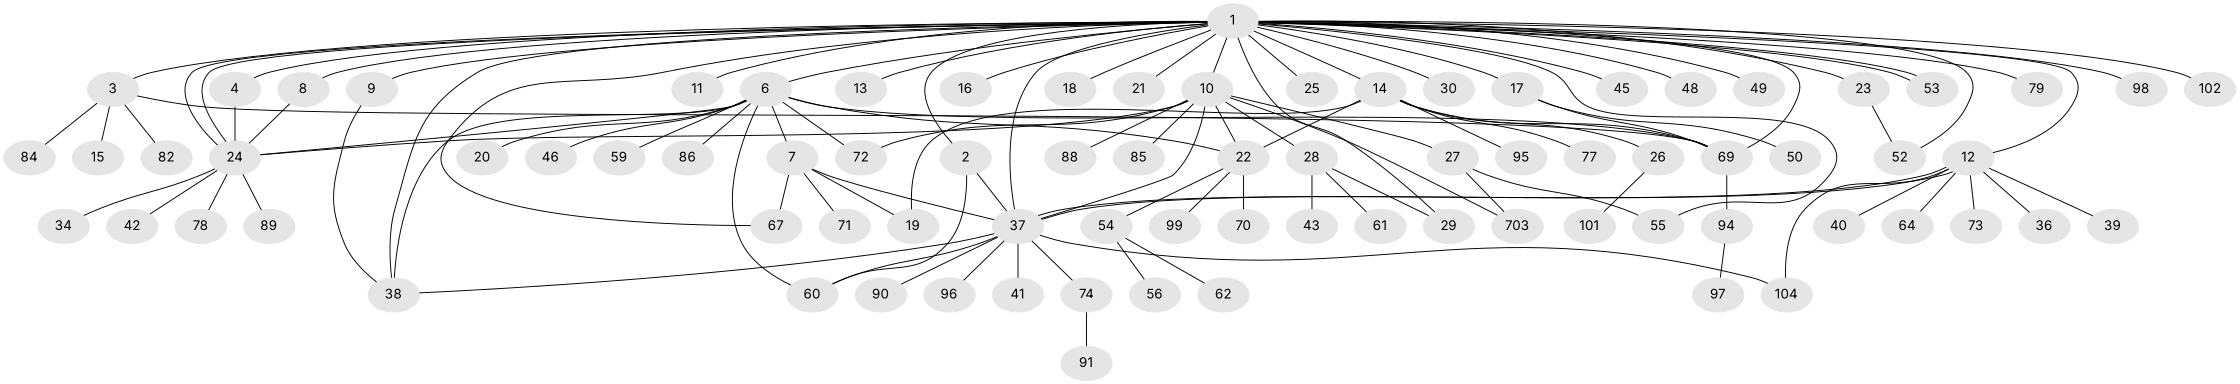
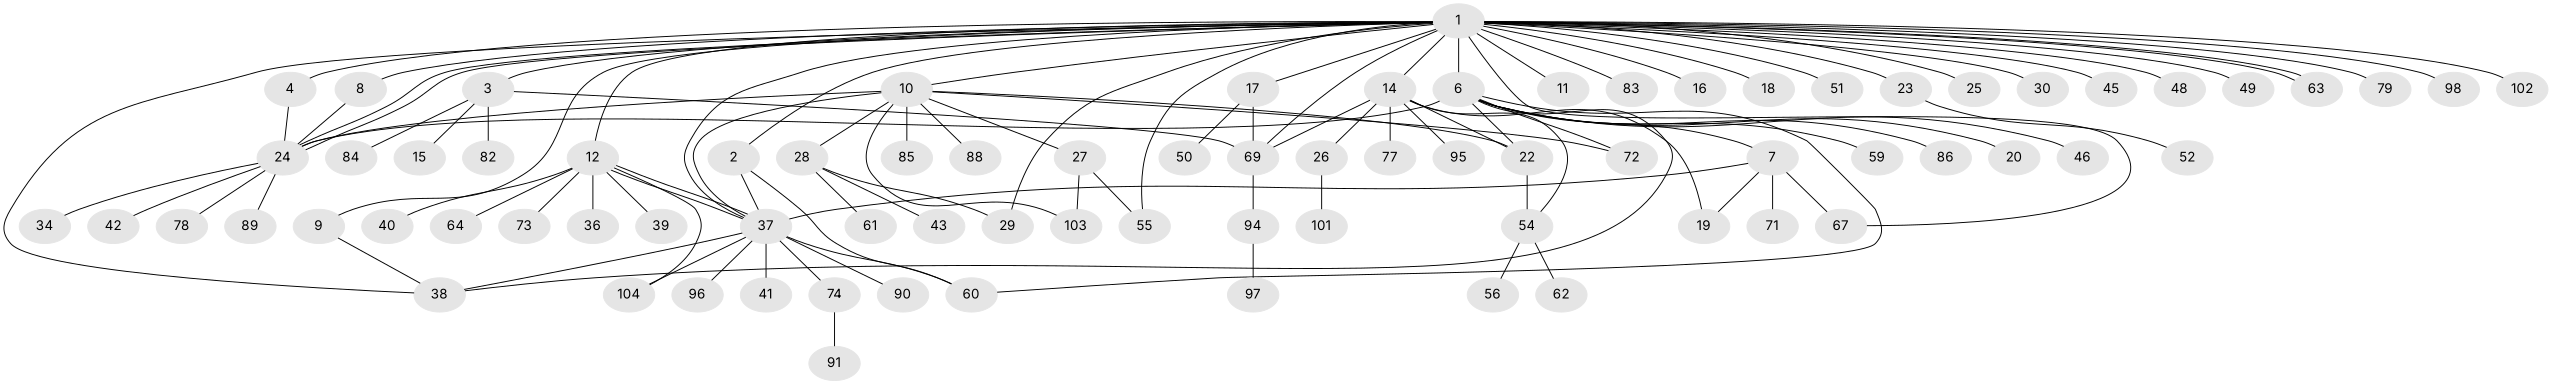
edge "1" -- "52": removed
node "13": label "13" -> "83"
node "21": label "21" -> "51"
node "53": label "53" -> "63"
edge "6" -- "69": removed
edge "14" -- "54": added
node "99": removed
node "70": removed
node "703": label "703" -> "103"
